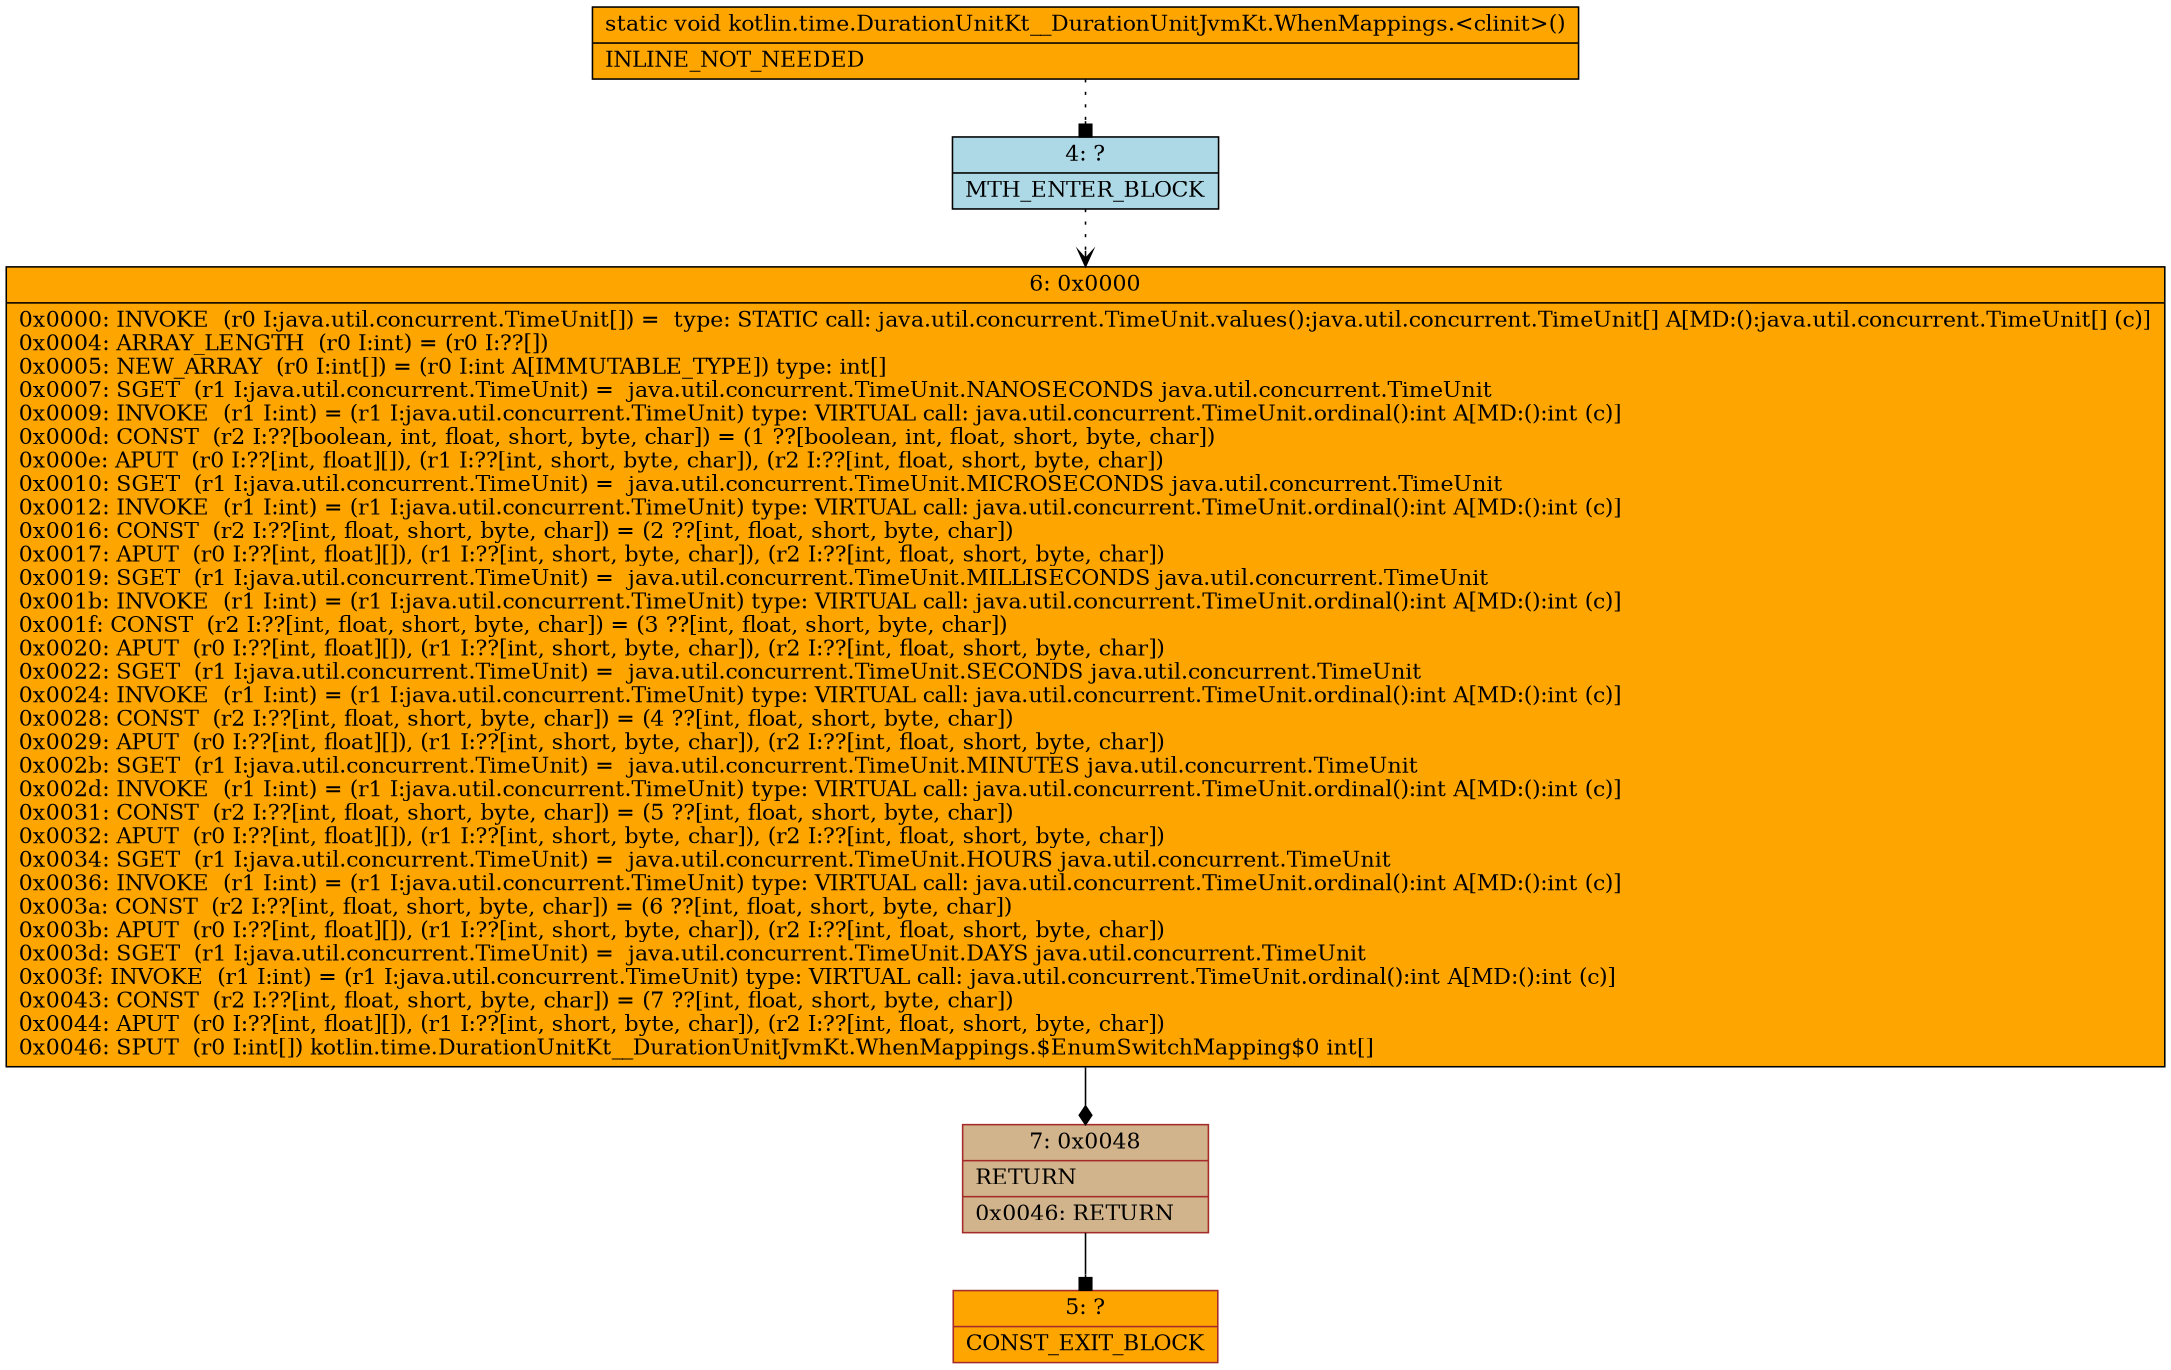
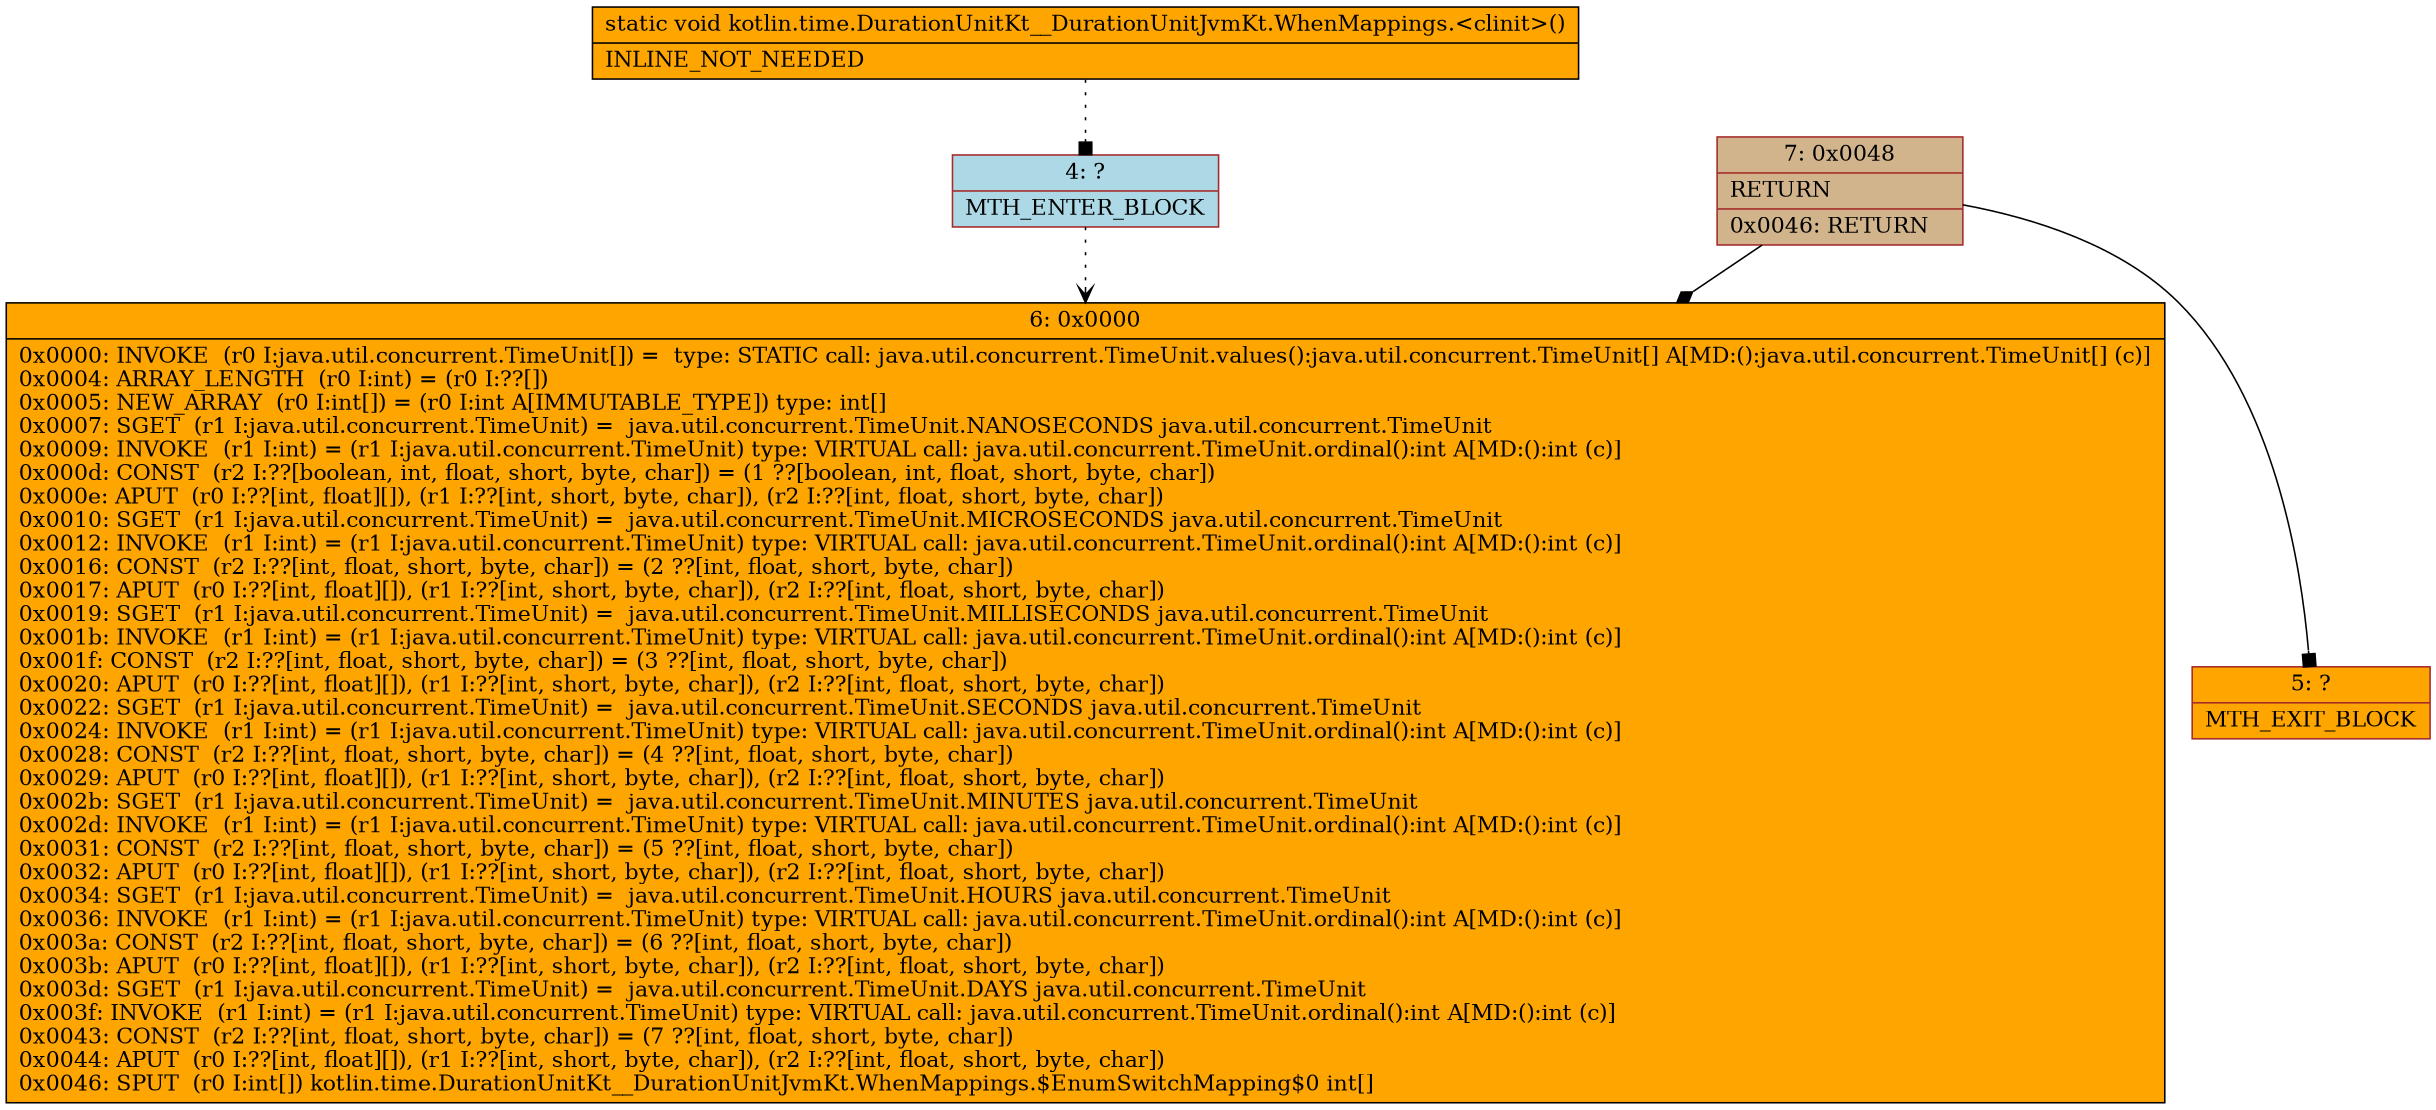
node "4: ?": color black -> brown
edge "6: 0x0000" -> "7: 0x0048": reversed
node "5: ?": text "CONST_EXIT_BLOCK" -> "MTH_EXIT_BLOCK"
